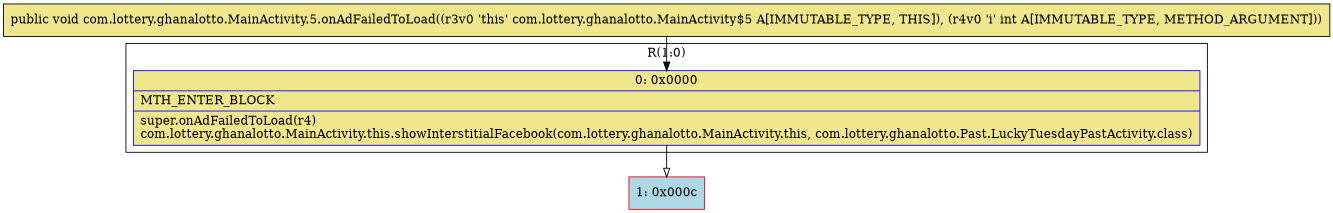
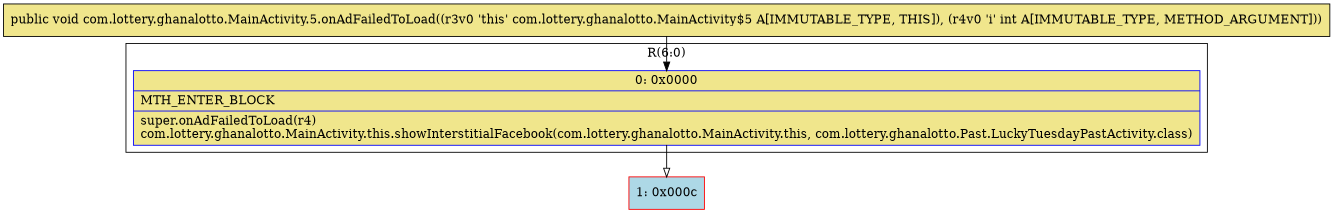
cluster "R(1:0)": label "R(1:0)" -> "R(6:0)"
